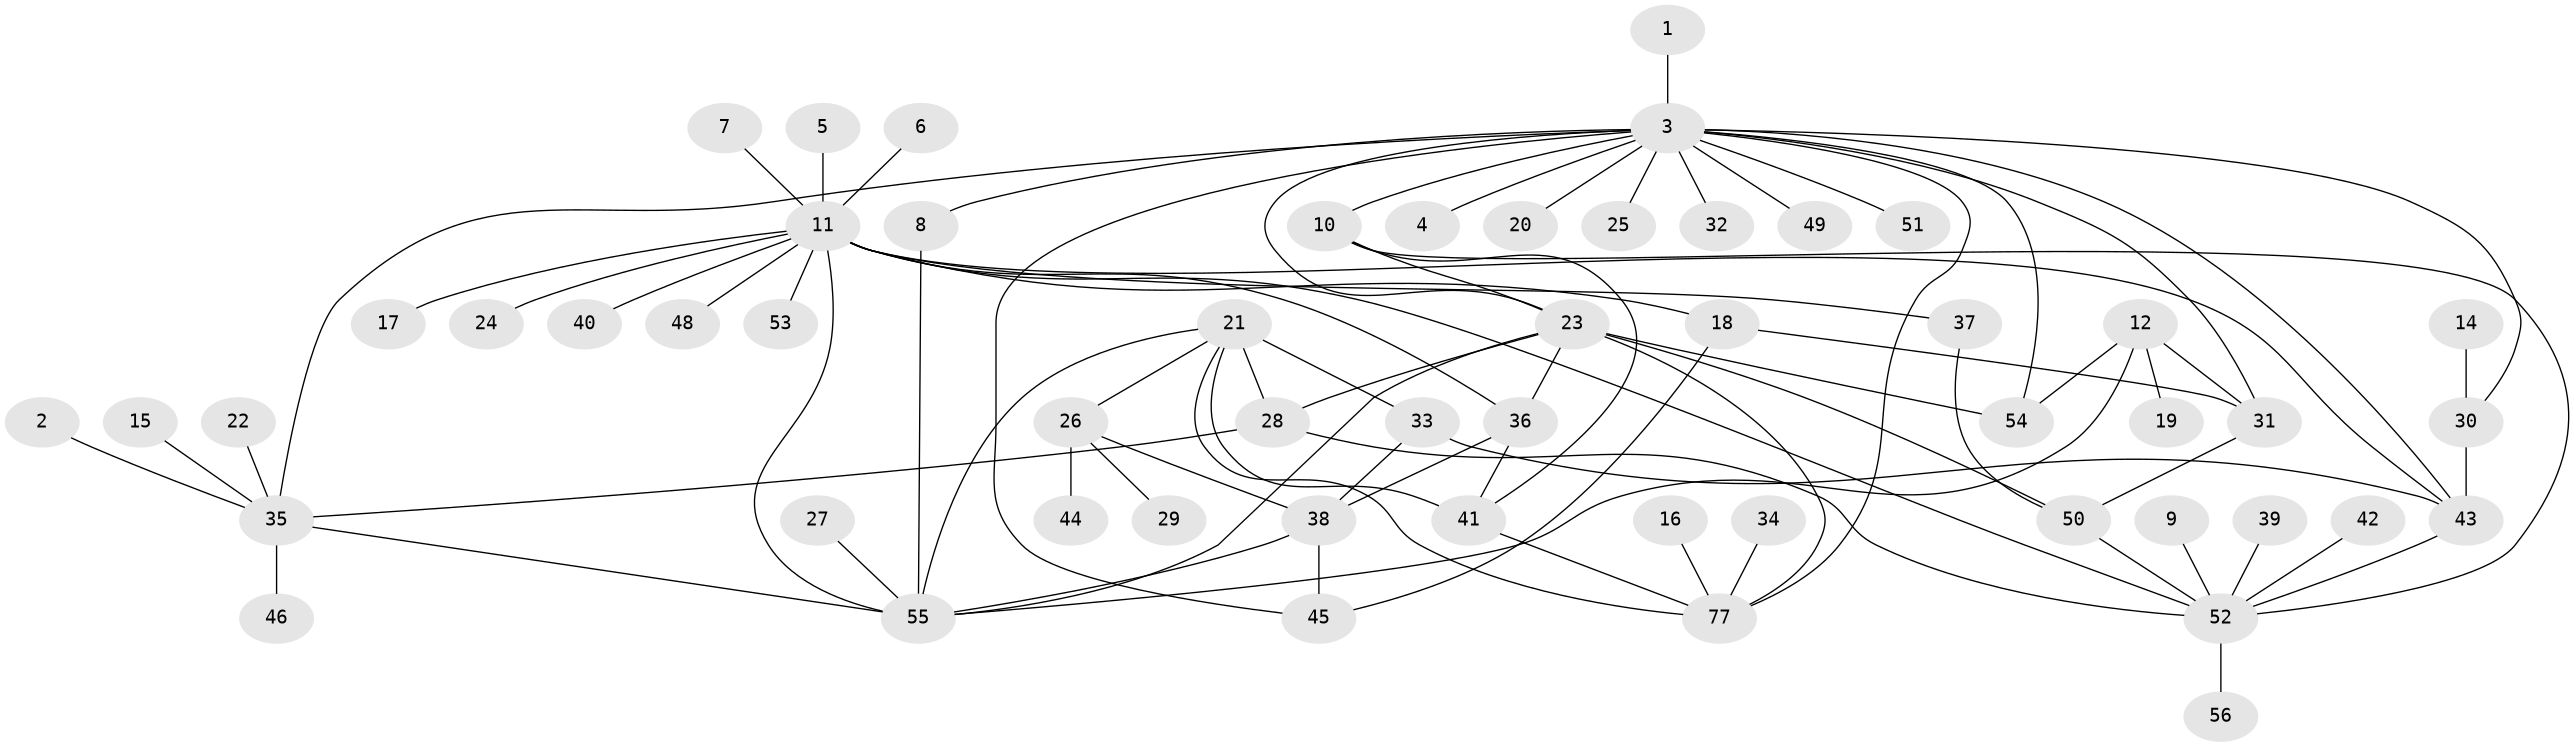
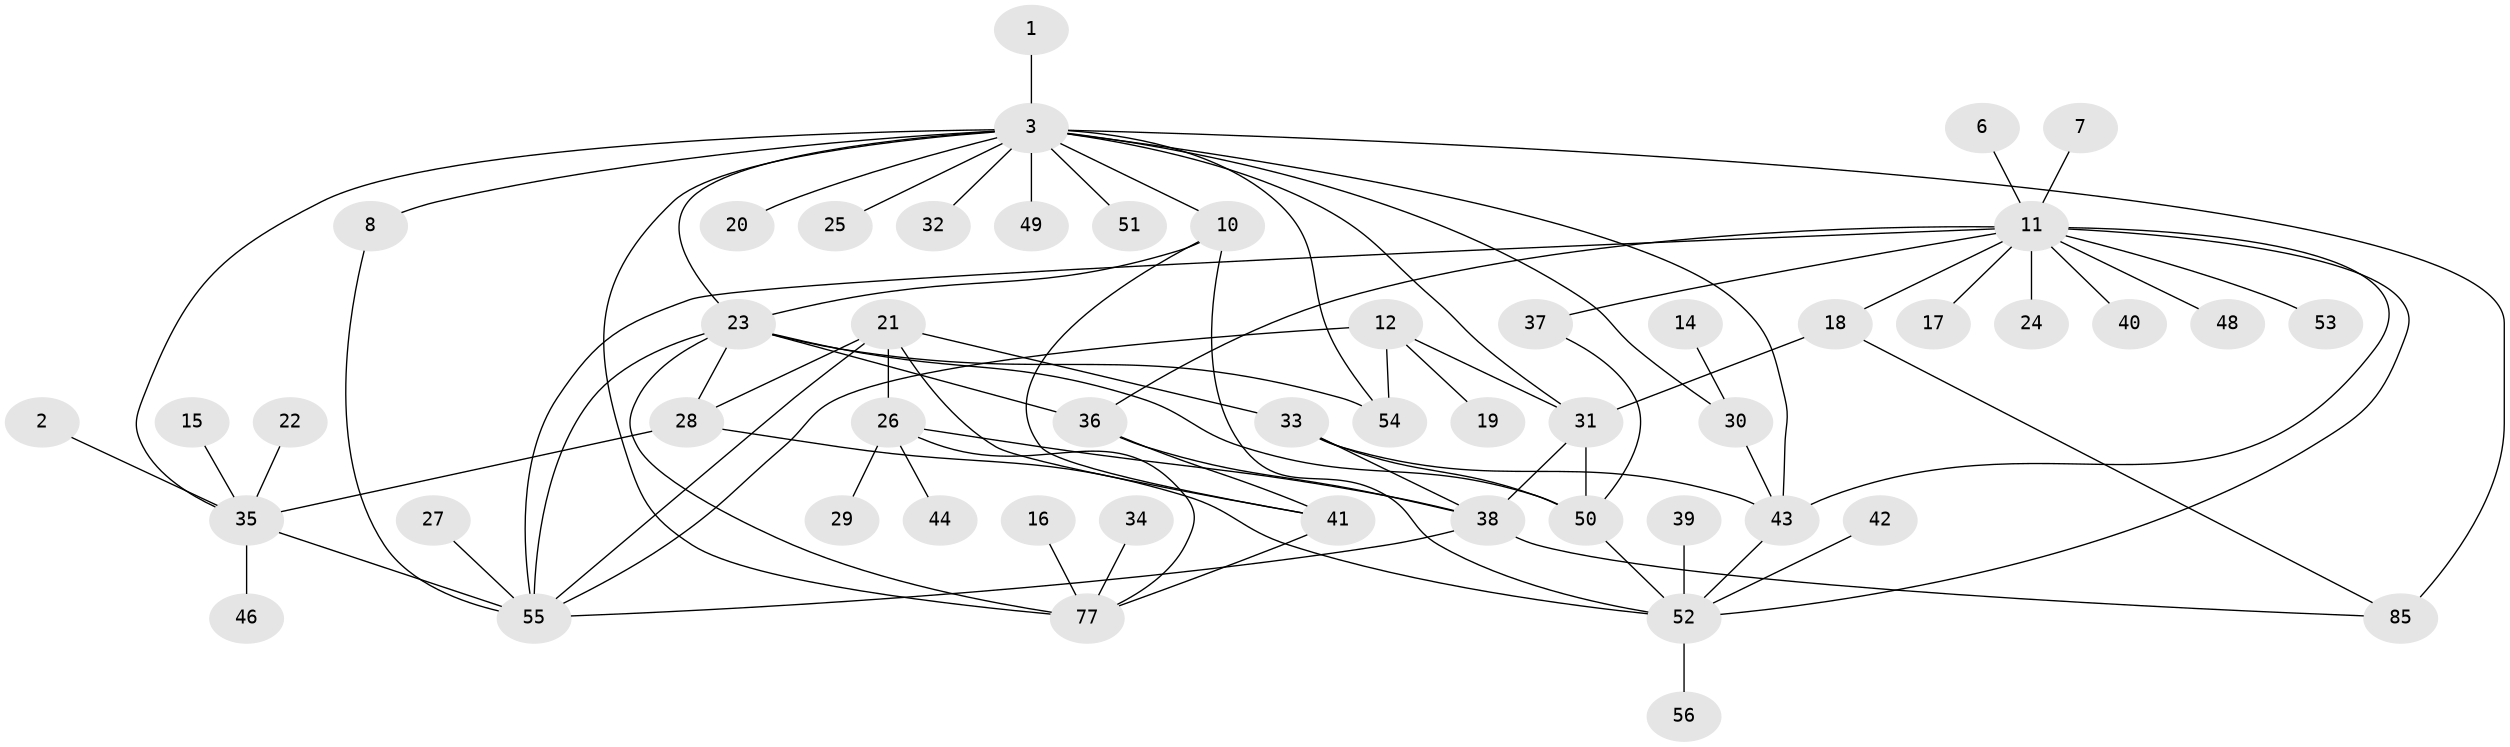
node "5": removed
node "4": removed
edge "31" -- "38": added
edge "33" -- "50": added
edge "21" -- "77": now "26" -- "77"
node "9": removed
node "45": label "45" -> "85"
